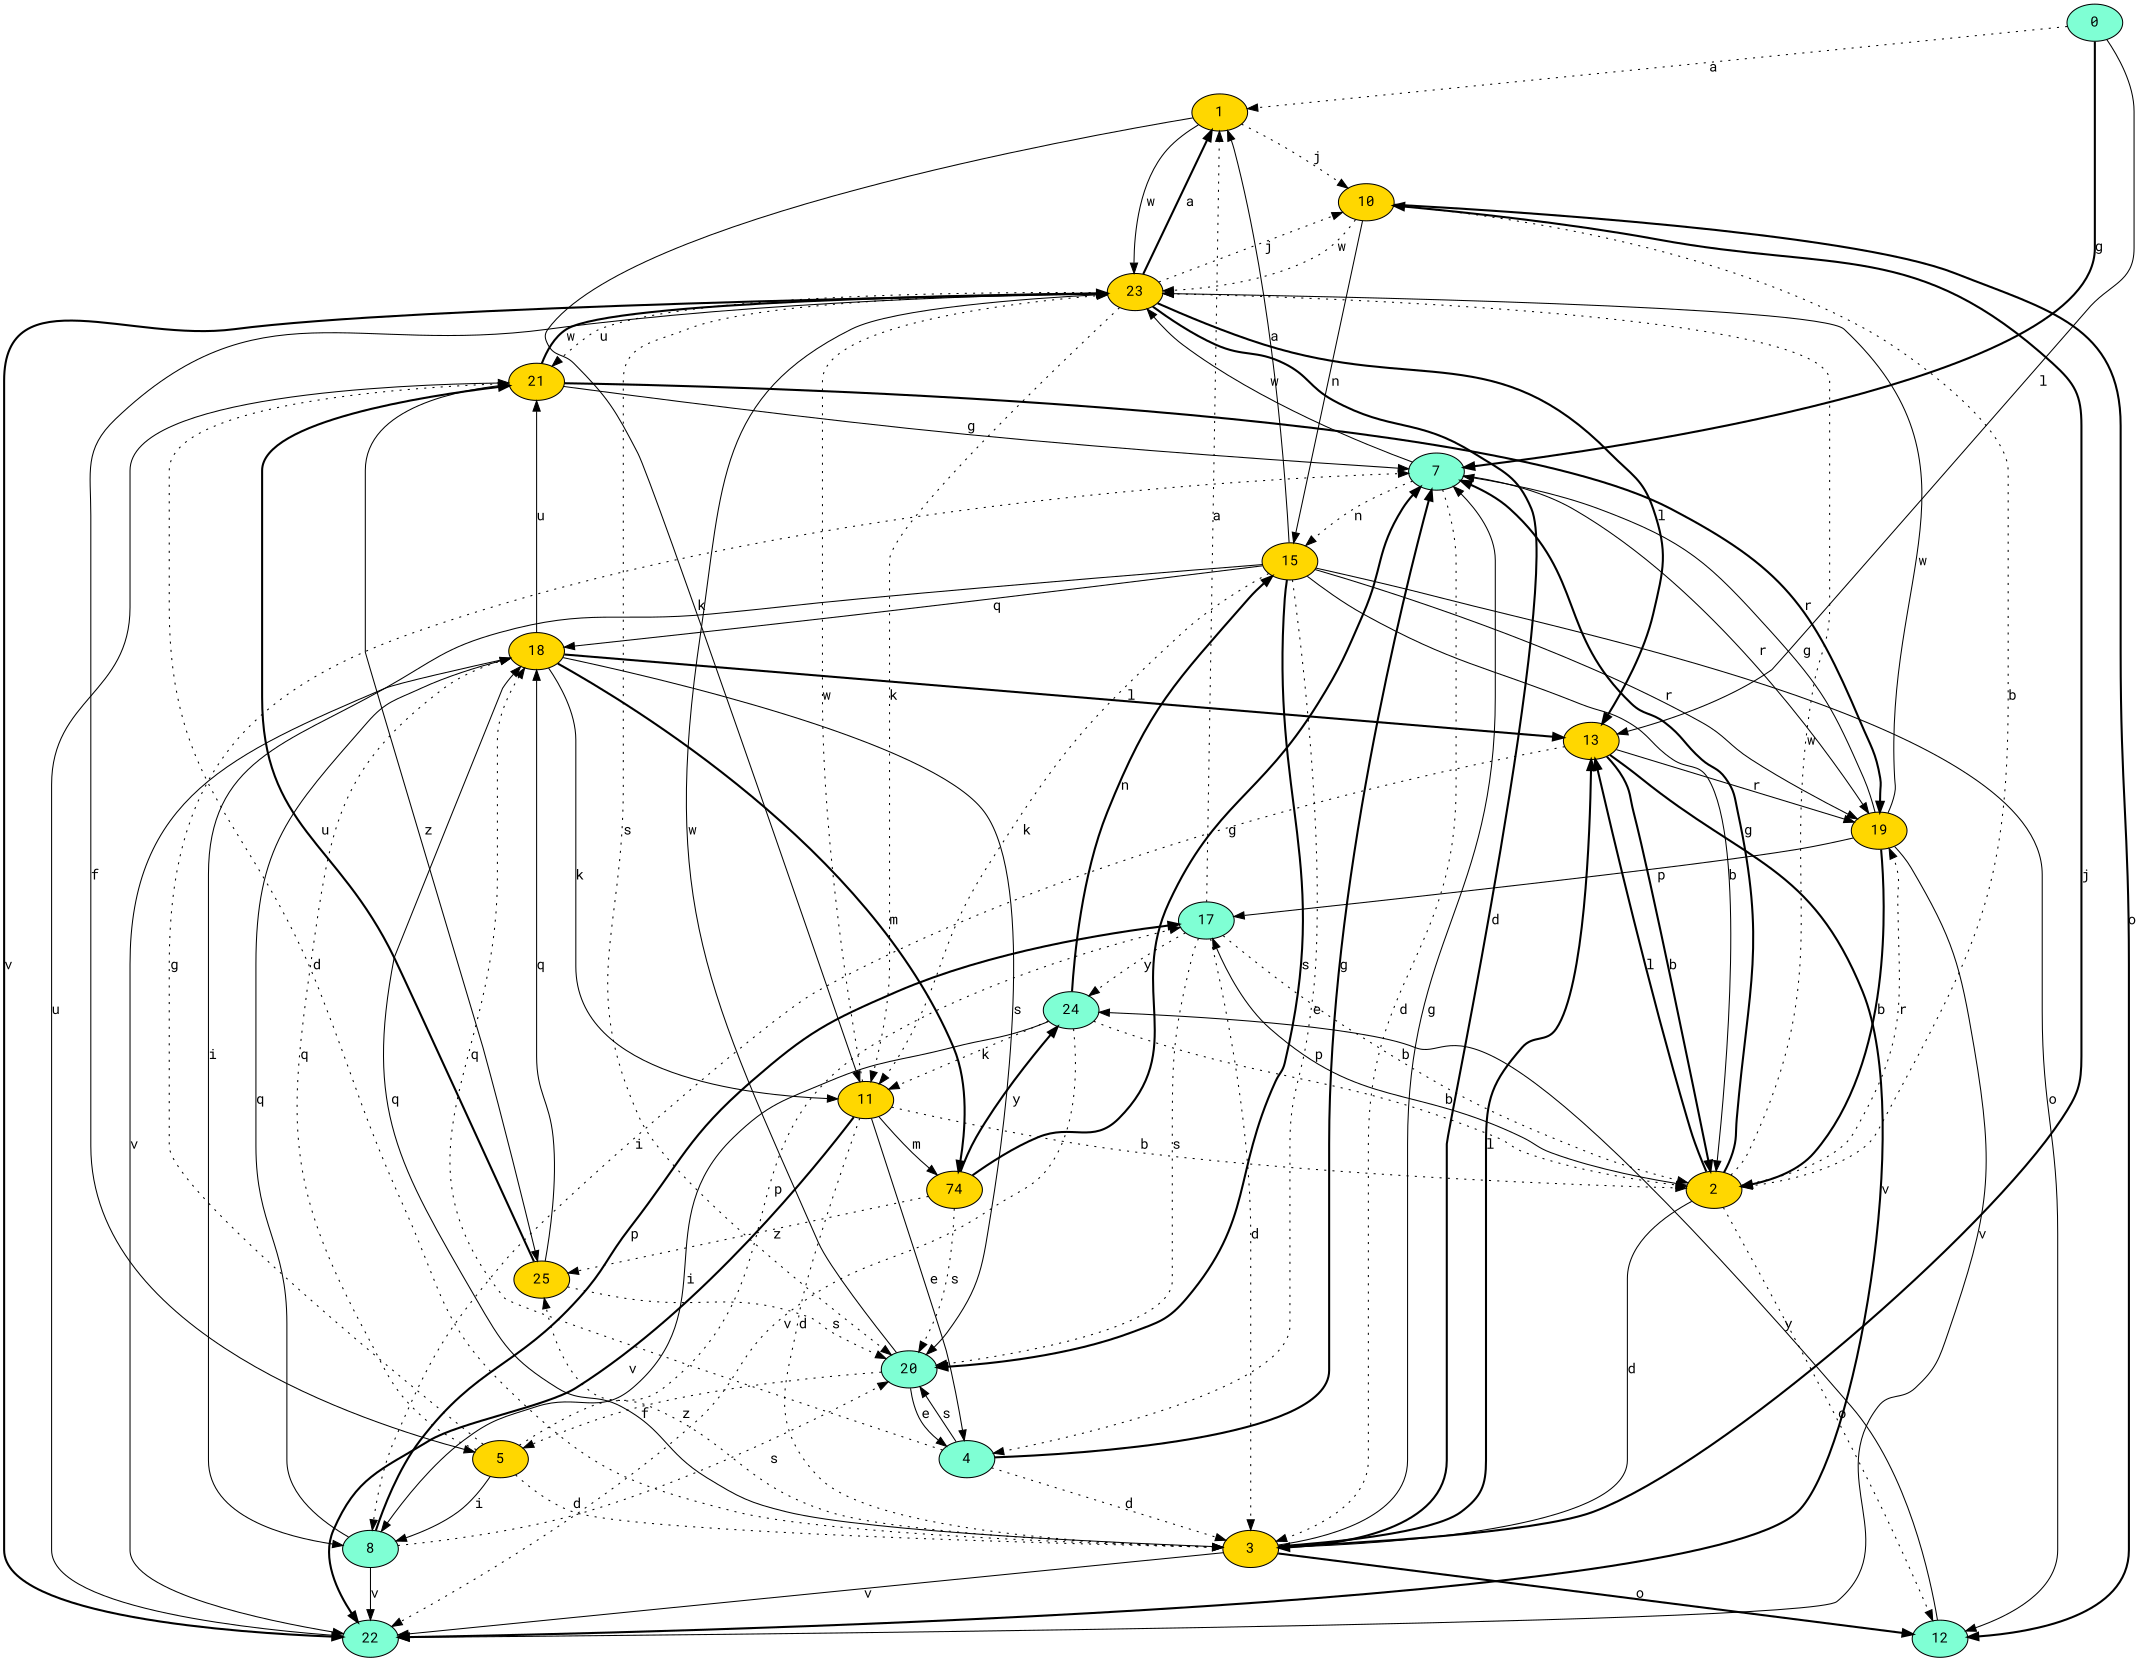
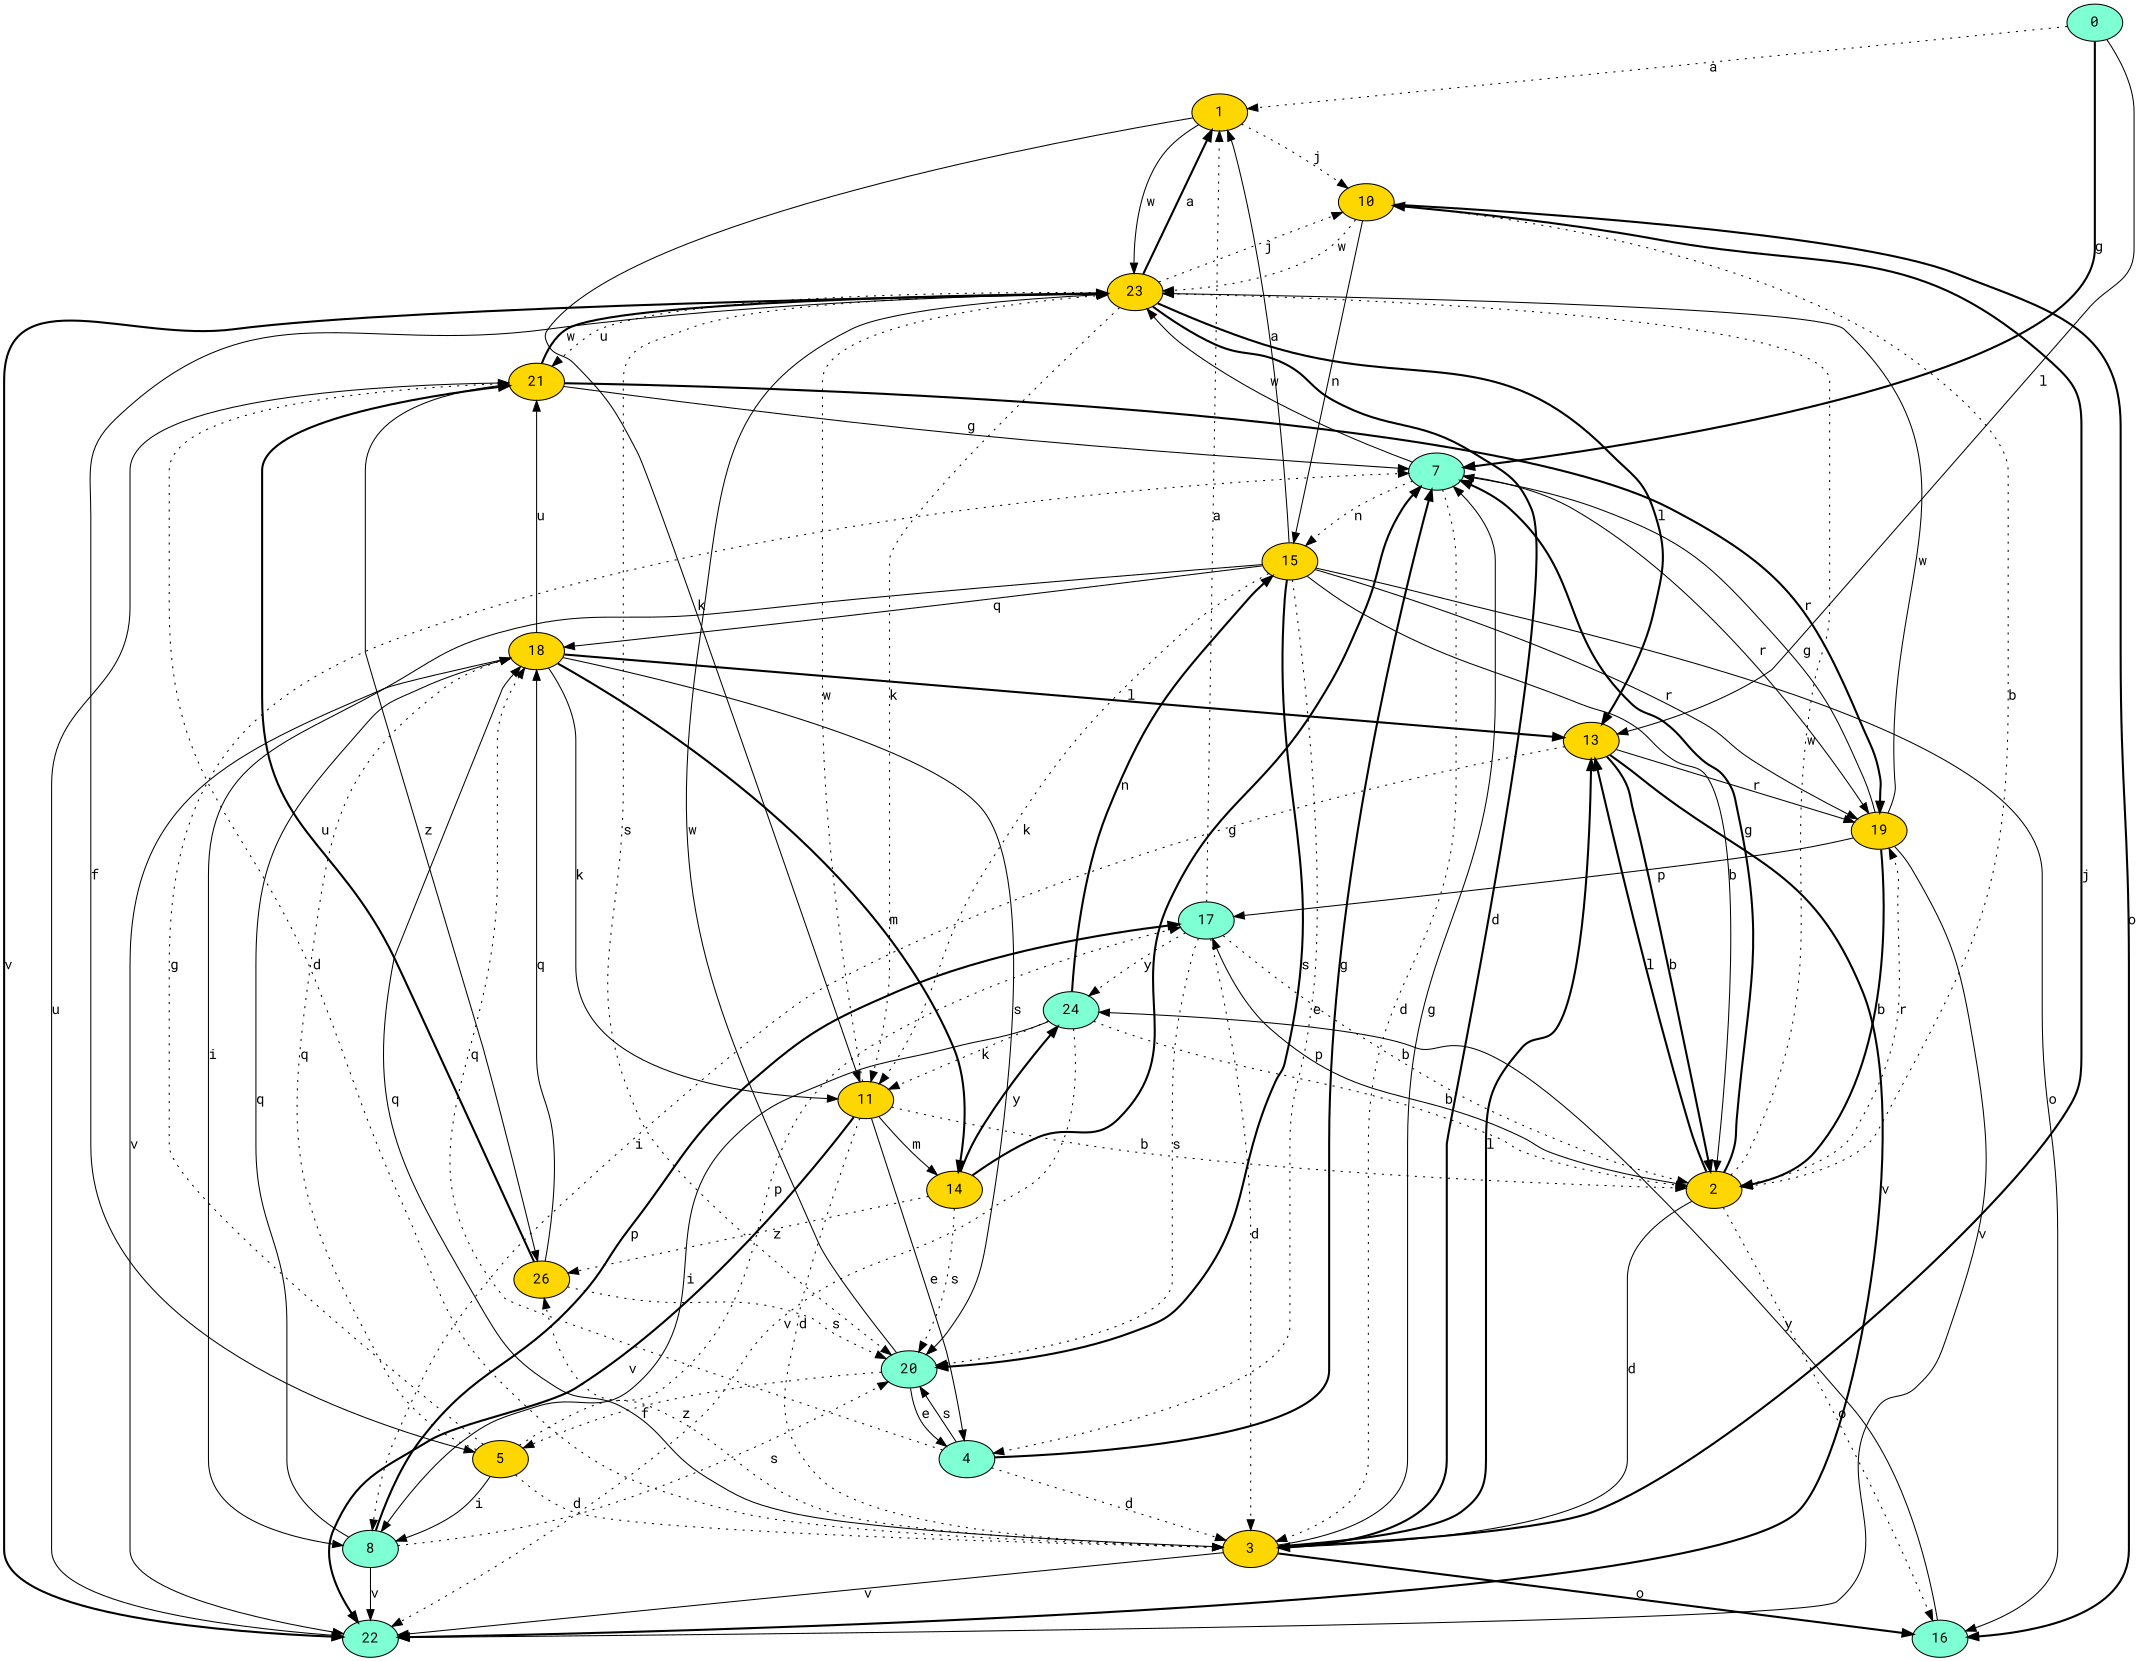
node "74": label "74" -> "14"
node "25": label "25" -> "26"
node "12": label "12" -> "16"
